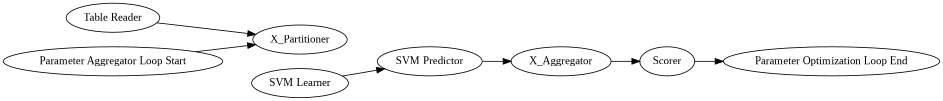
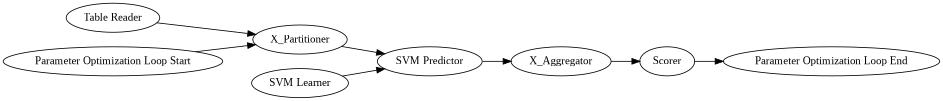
edge "X_Partitioner" -> "SVM Predictor": added
node "Parameter Aggregator Loop Start": label "Parameter Aggregator Loop Start" -> "Parameter Optimization Loop Start"
